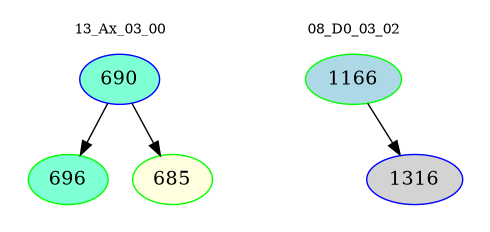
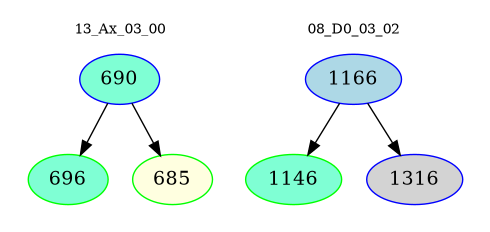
node "1166": color green -> blue
node "1146": added
